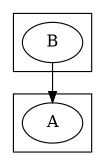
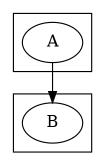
edge "B" -> "A": reversed
